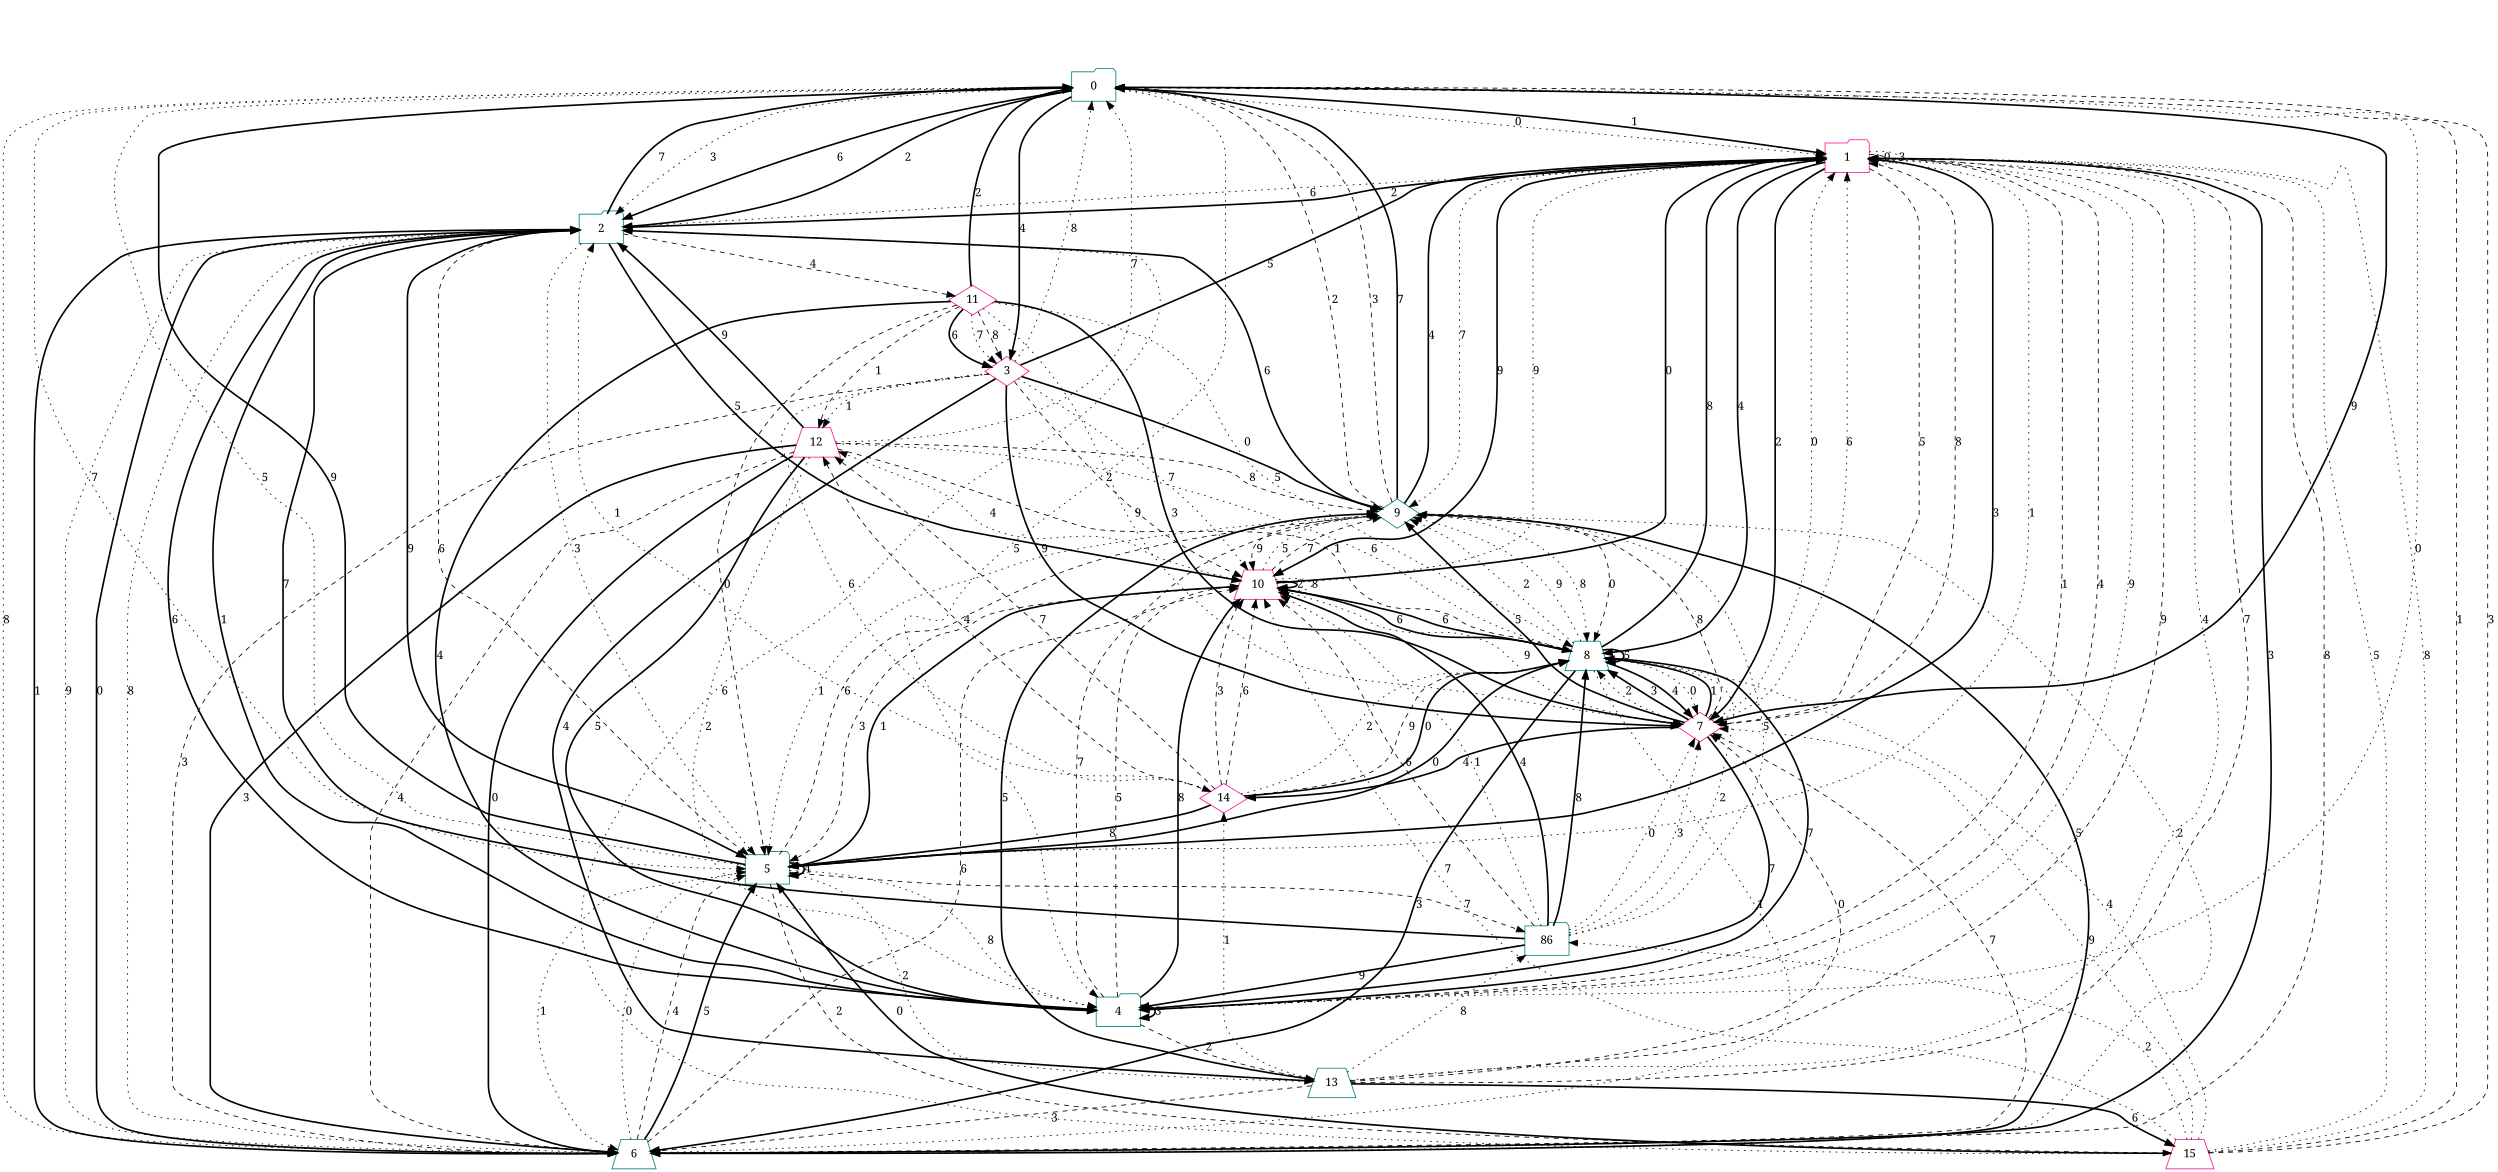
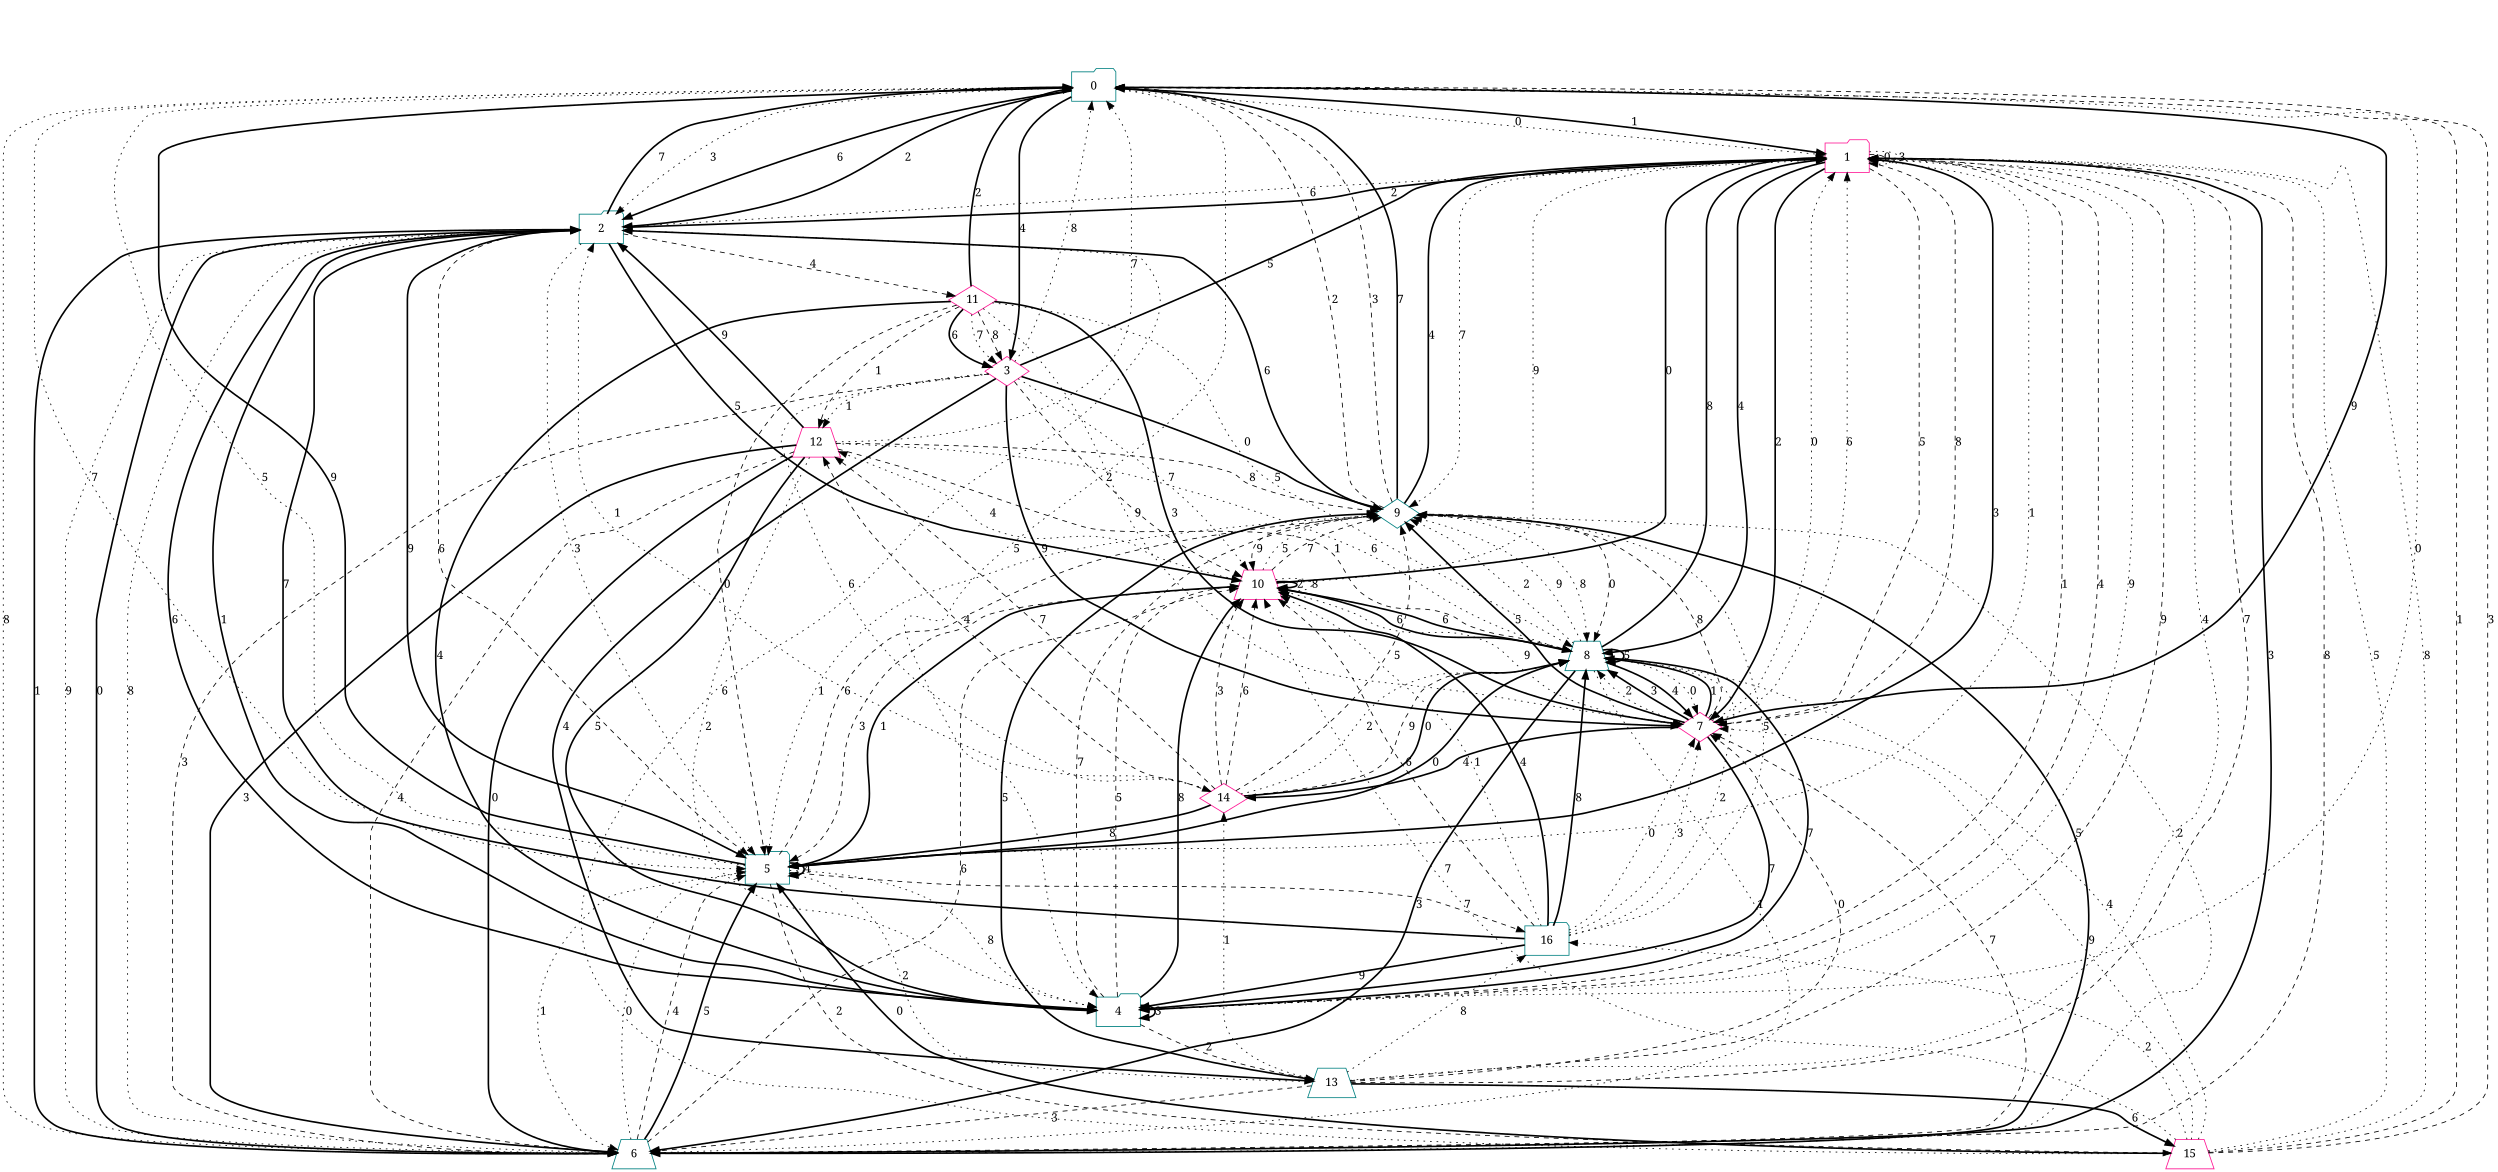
edge "1" -> "10": removed, label "9"
edge "14" -> "9": added, label "5"
node "86": label "86" -> "16"
